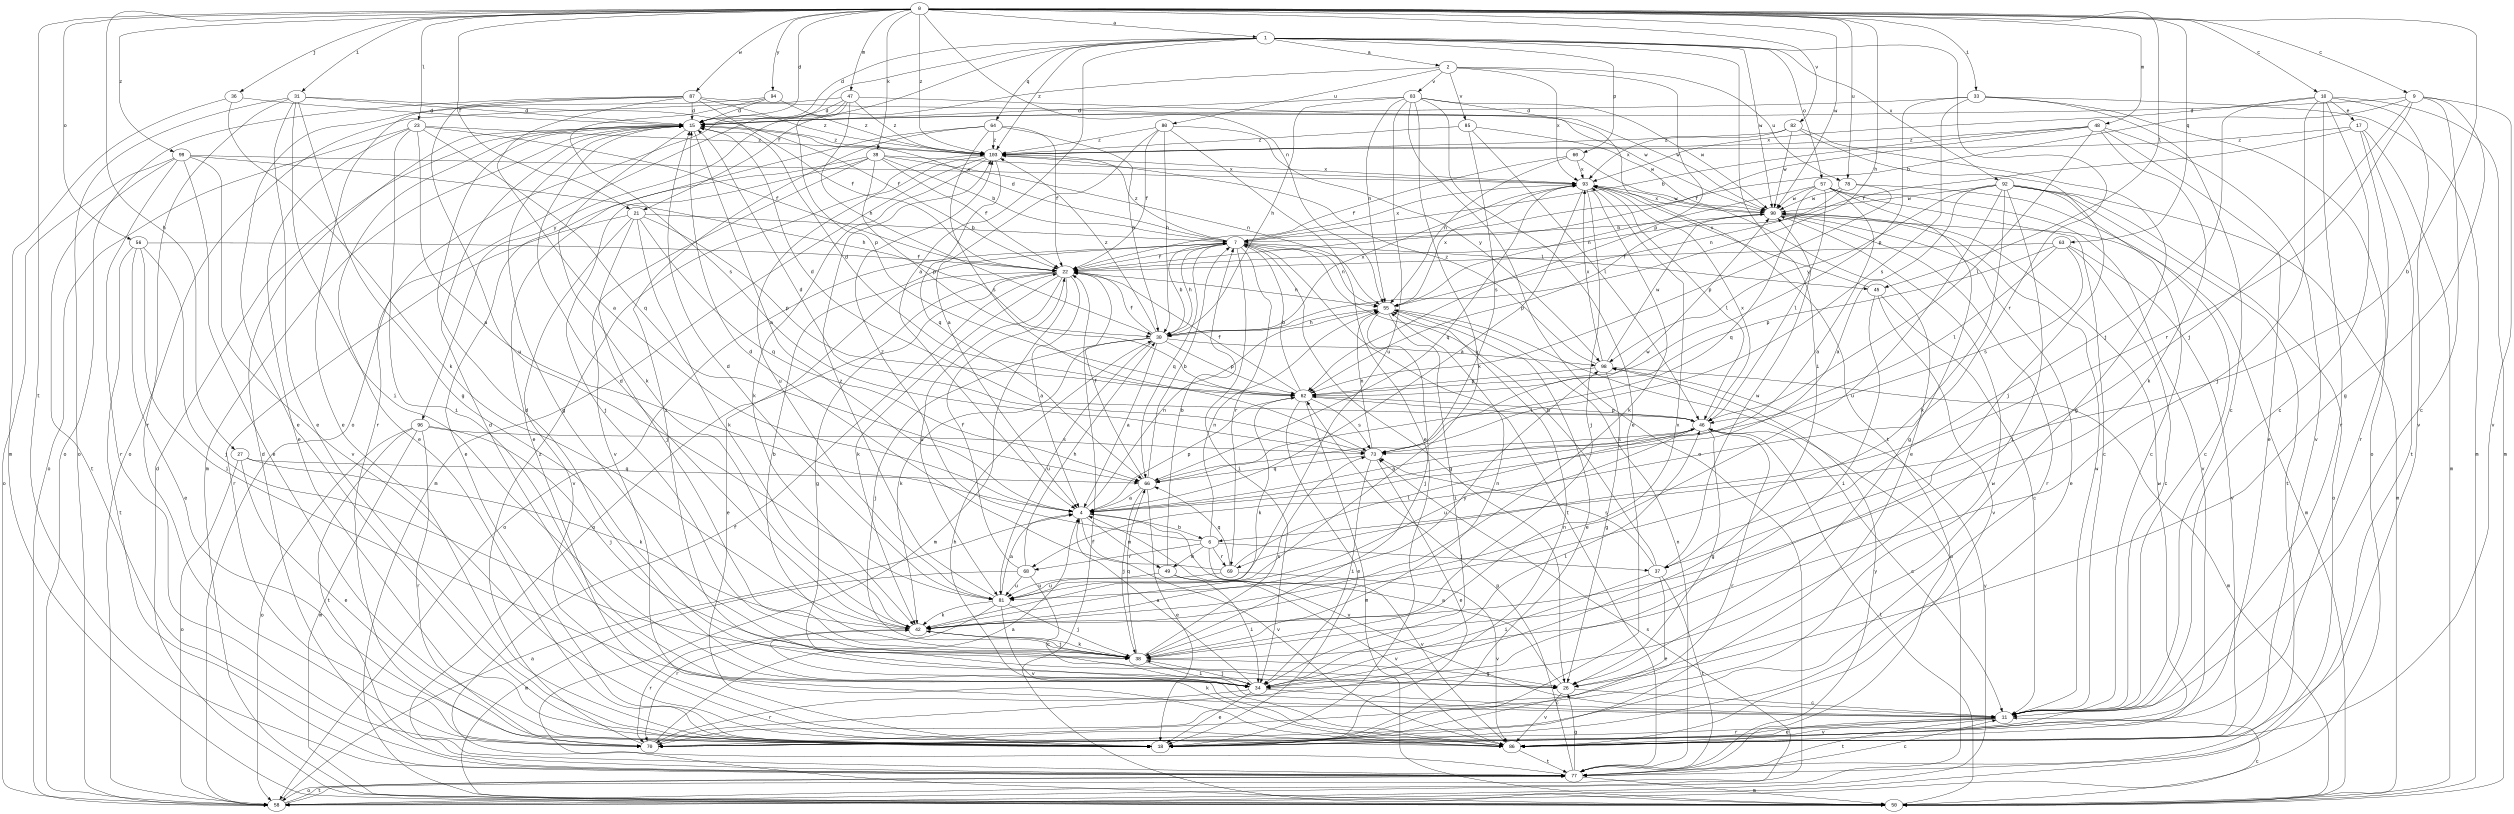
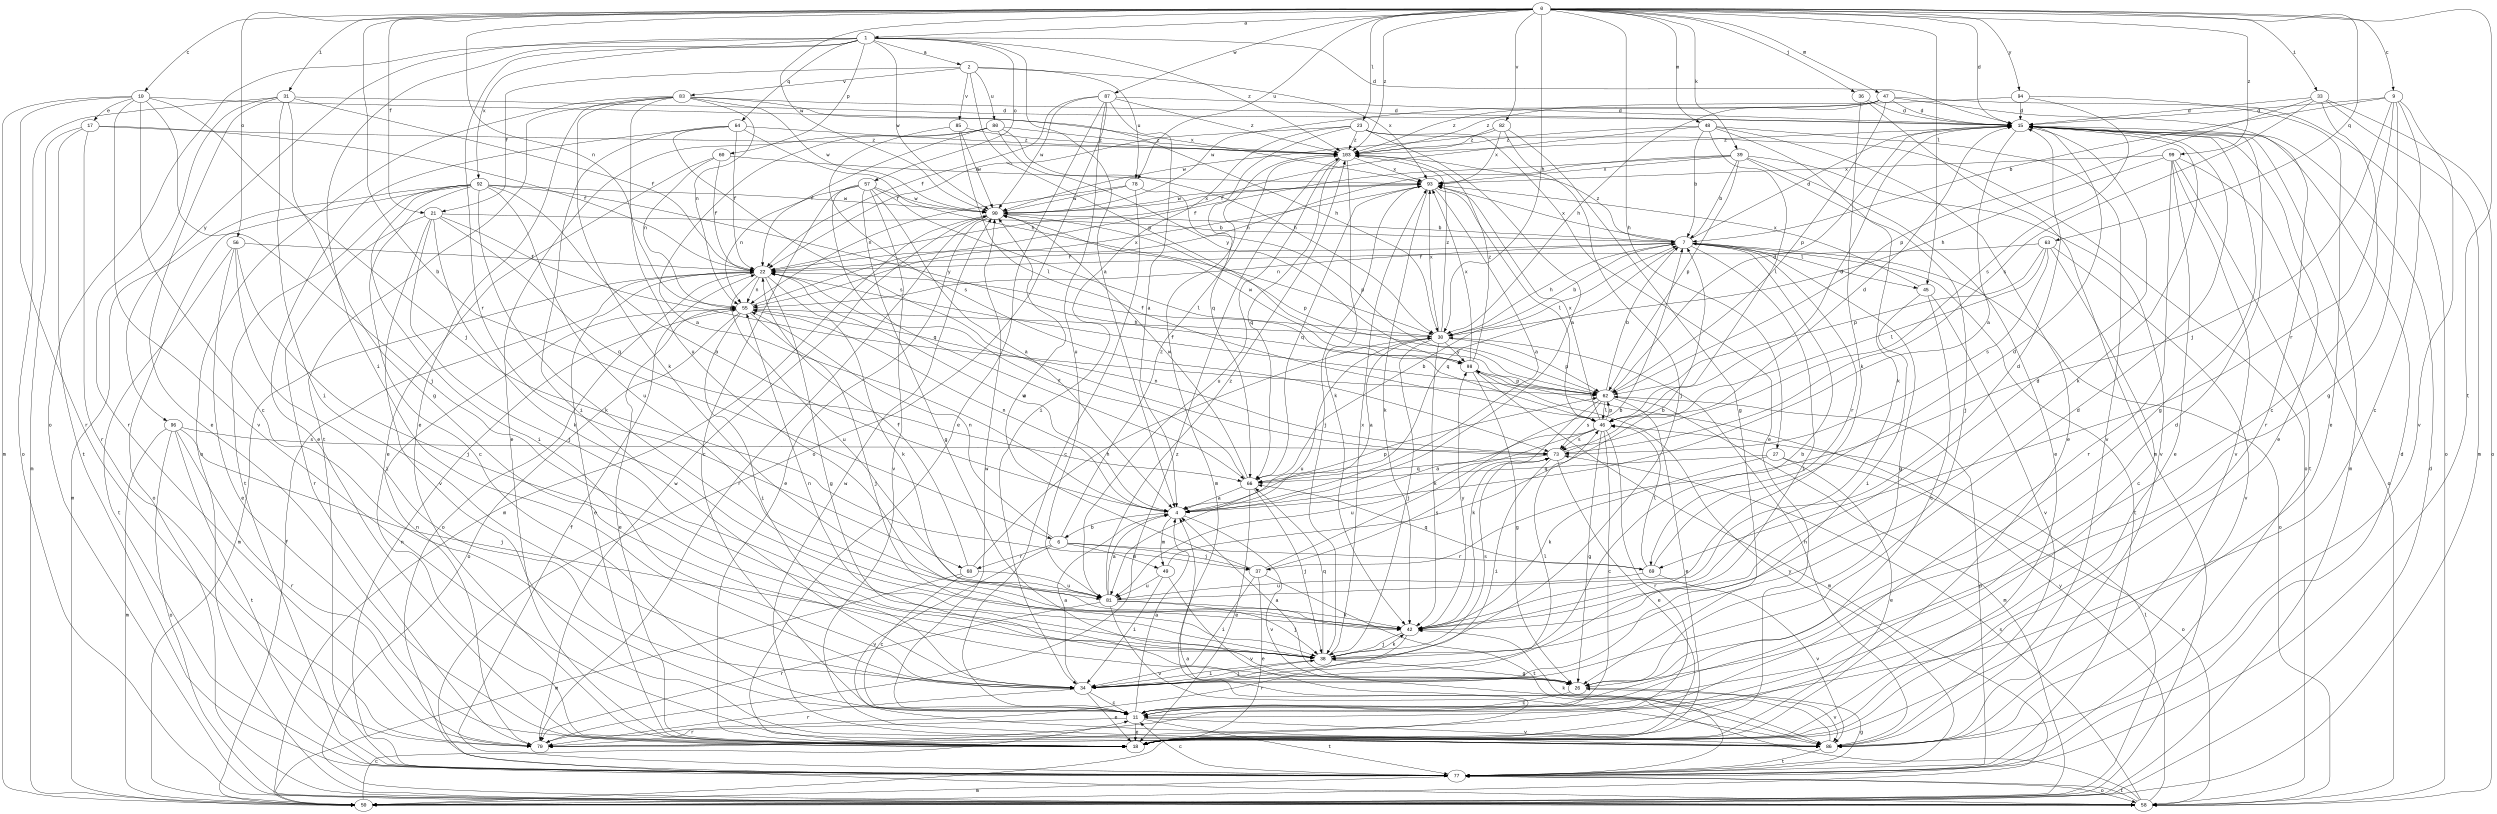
edge "11" -> "4": label "v" -> "a"
edge "70" -> "4": removed, label "a"
